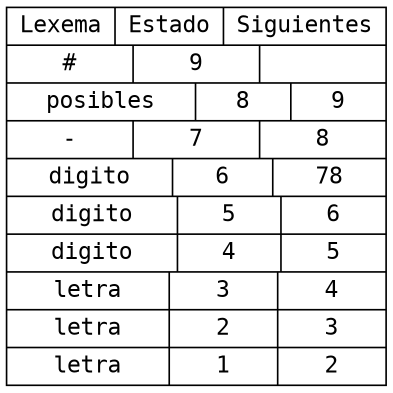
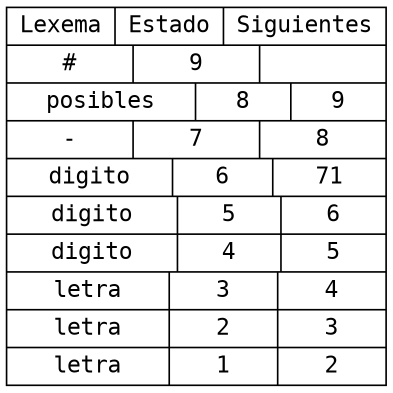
node "Lexema": text "78" -> "71"
